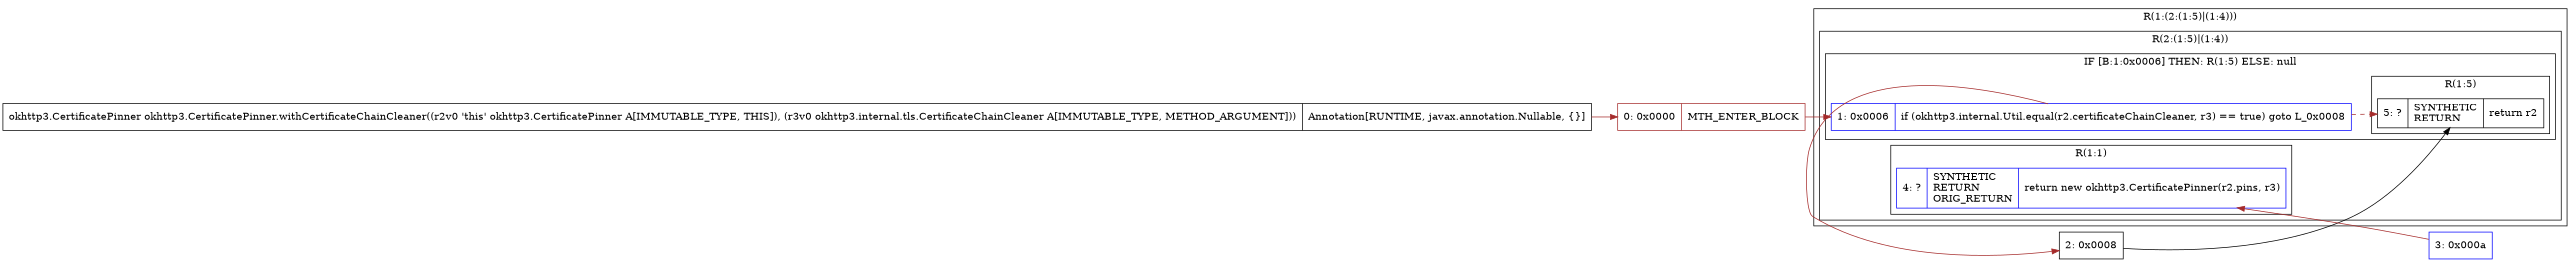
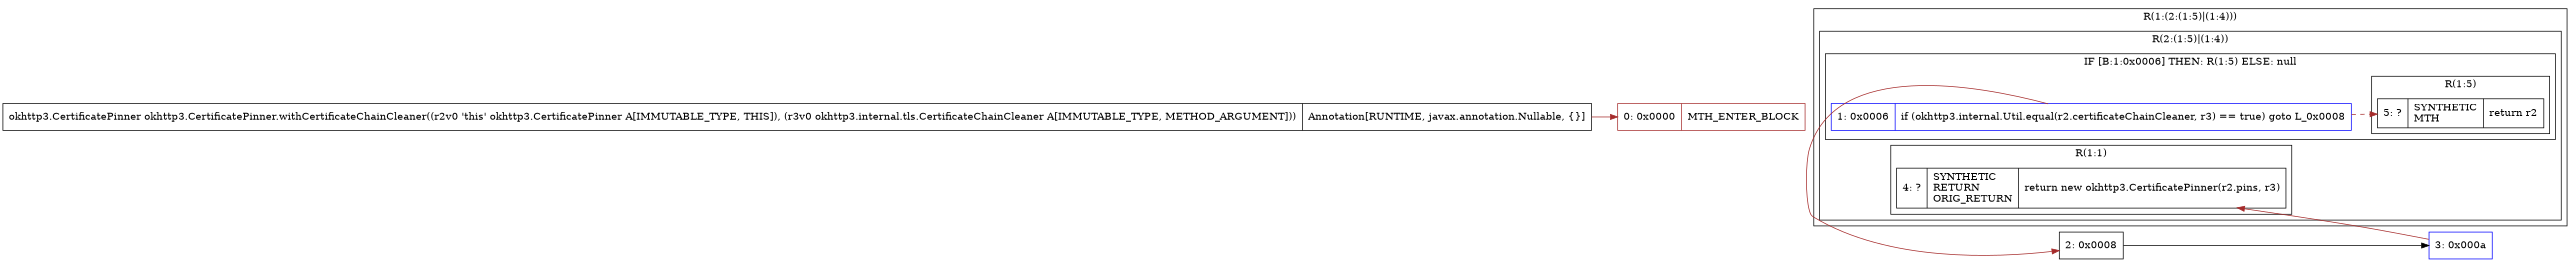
edge "0: 0x0000" -> "1: 0x0006": removed
node "5: ?": text "RETURN" -> "MTH"
node "4: ?": color blue -> black
edge "2: 0x0008" -> "5: ?": now "2: 0x0008" -> "3: 0x000a"
